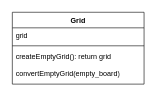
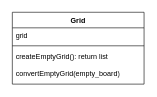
node "createEmptyGrid(): return grid convertEmptyGrid(empty_board)": label "createEmptyGrid(): return grid convertEmptyGrid(empty_board)" -> "createEmptyGrid(): return list convertEmptyGrid(empty_board)"
